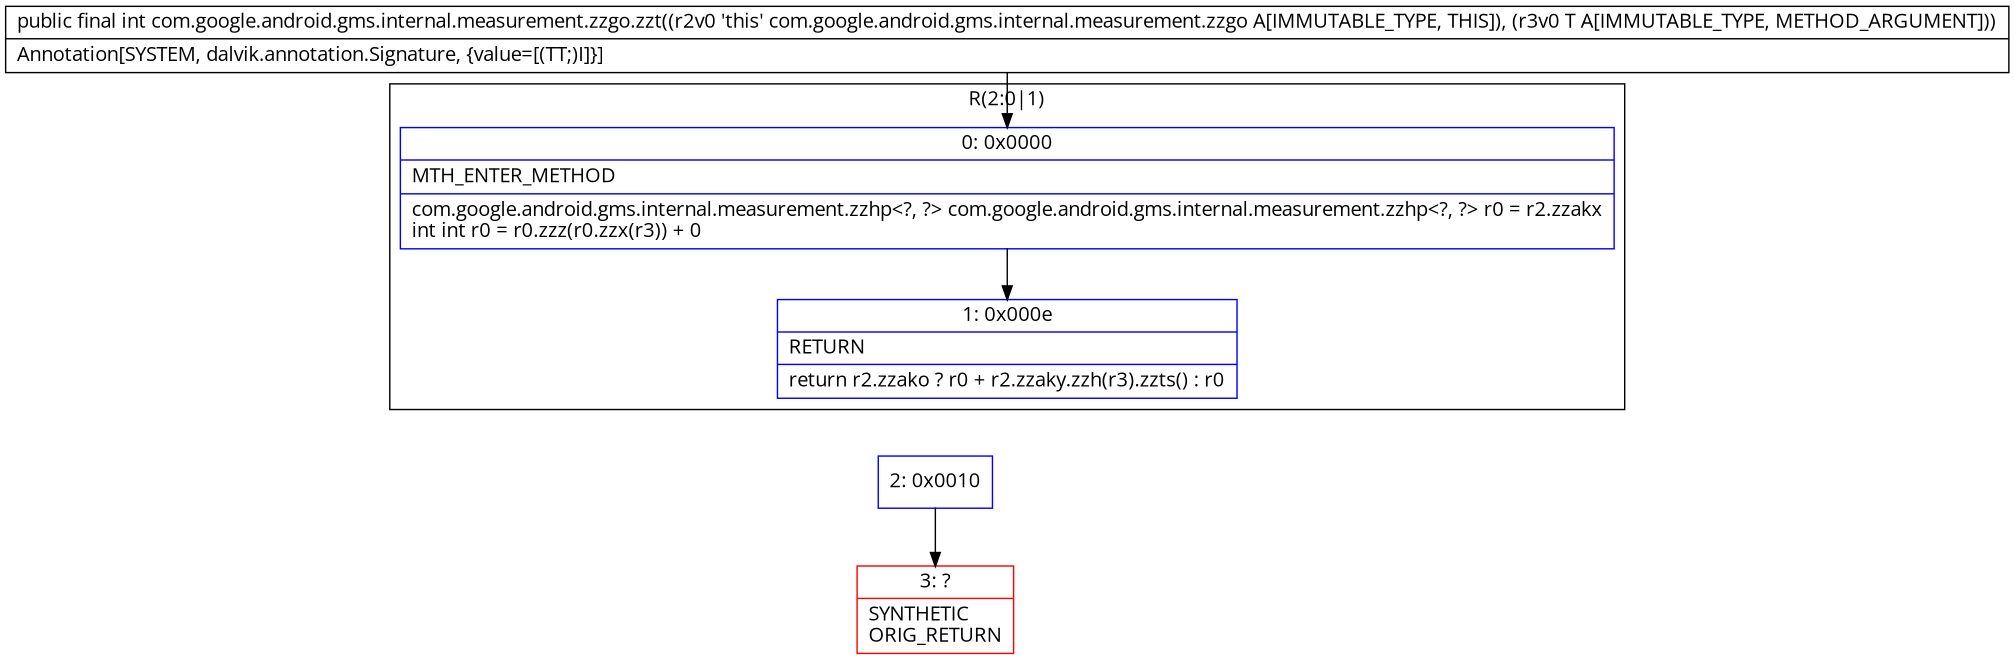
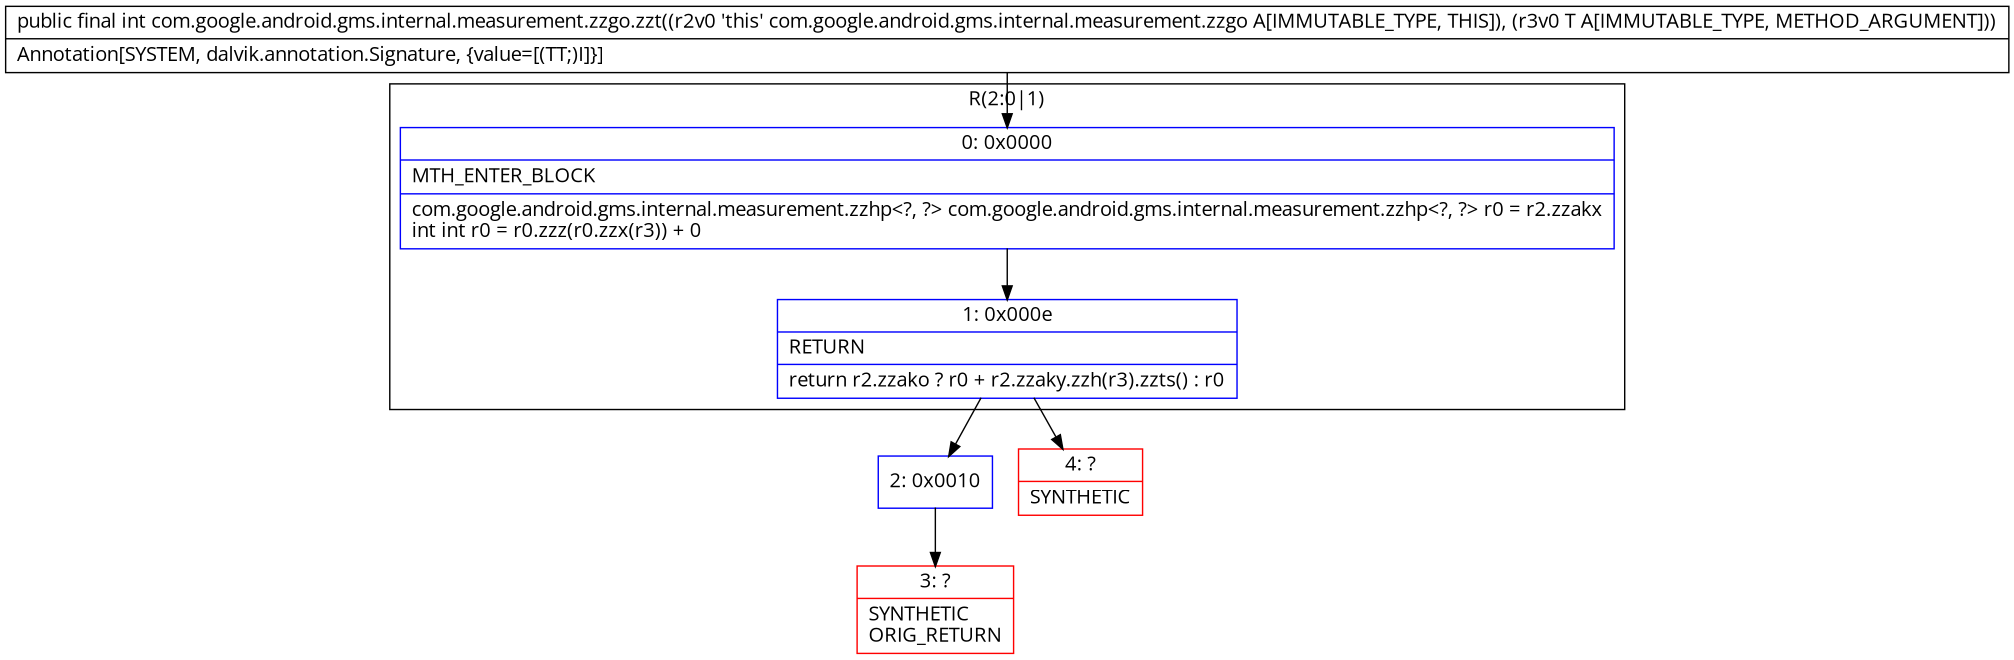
node "0: 0x0000": text "MTH_ENTER_METHOD" -> "MTH_ENTER_BLOCK"
edge "1: 0x000e" -> "2: 0x0010": added
node "4: ?": added
